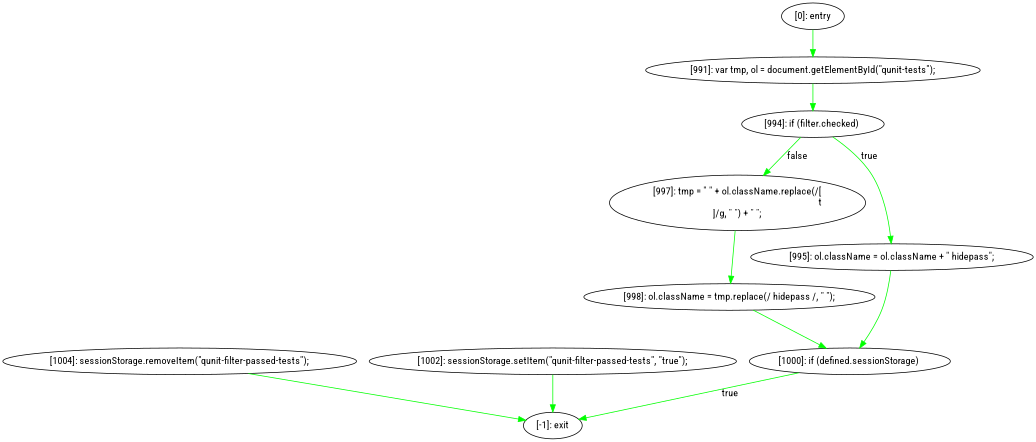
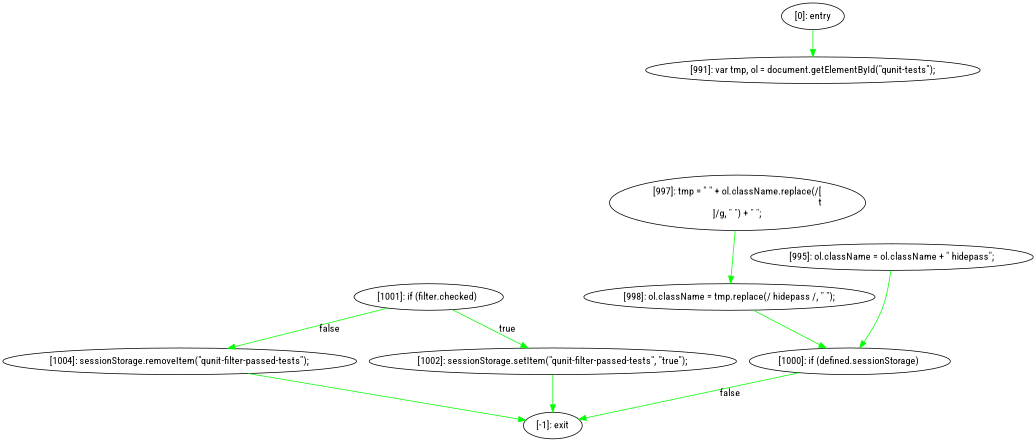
node "[994]: if (filter.checked)": removed
node "[1001]: if (filter.checked)": added
edge "[1000]: if (defined.sessionStorage)" -> "[-1]: exit": label "true" -> "false"
